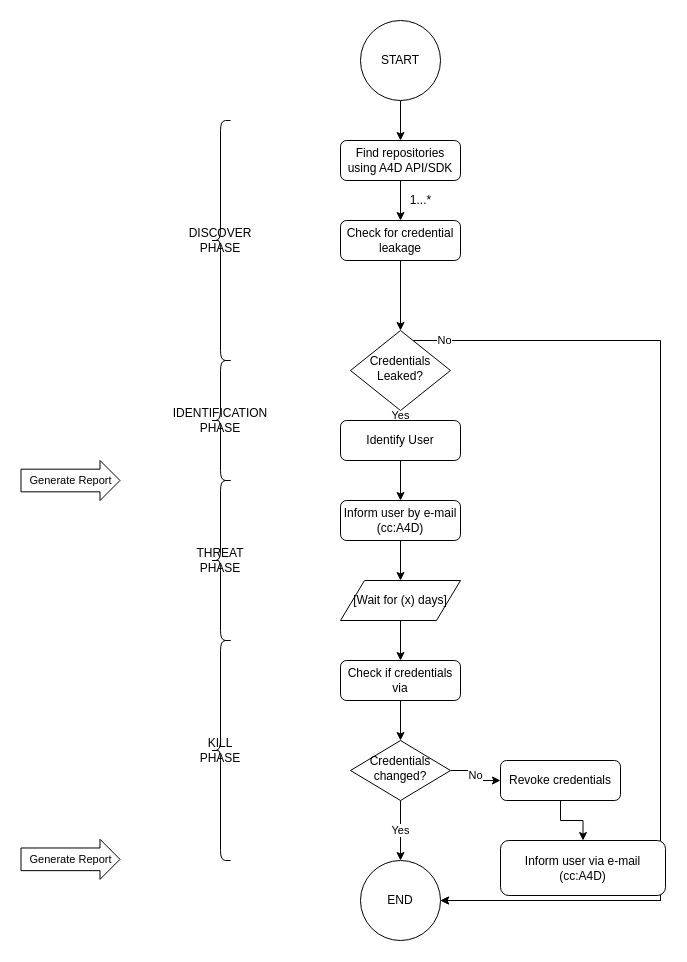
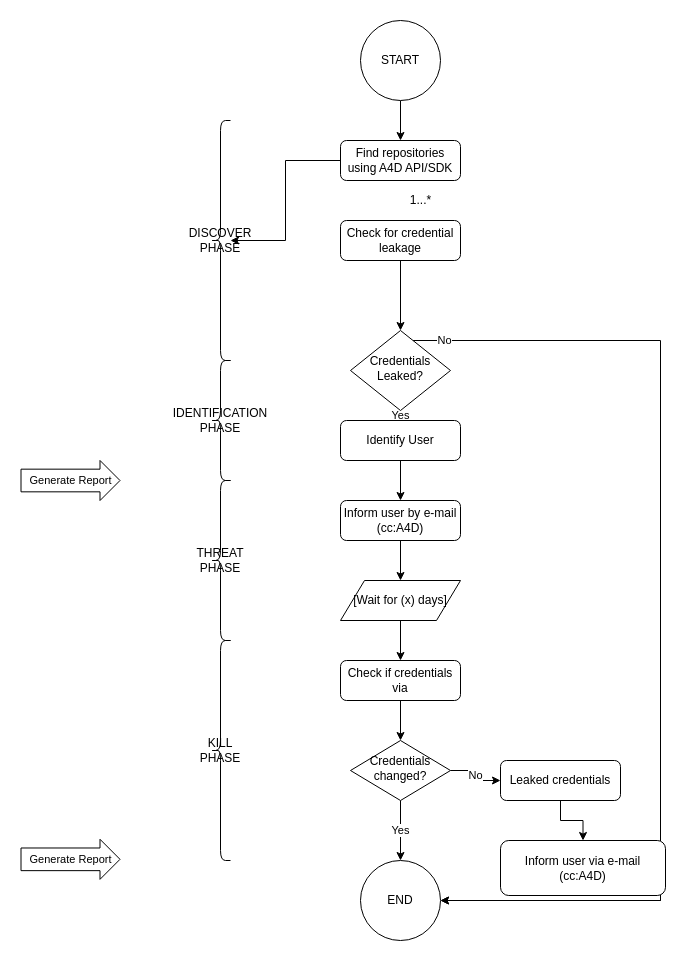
edge "Find repositories using A4D API/SDK" -> "Check for credential leakage": now "Find repositories using A4D API/SDK" -> "DISCOVER PHASE"
node "Revoke credentials": label "Revoke credentials" -> "Leaked credentials"
